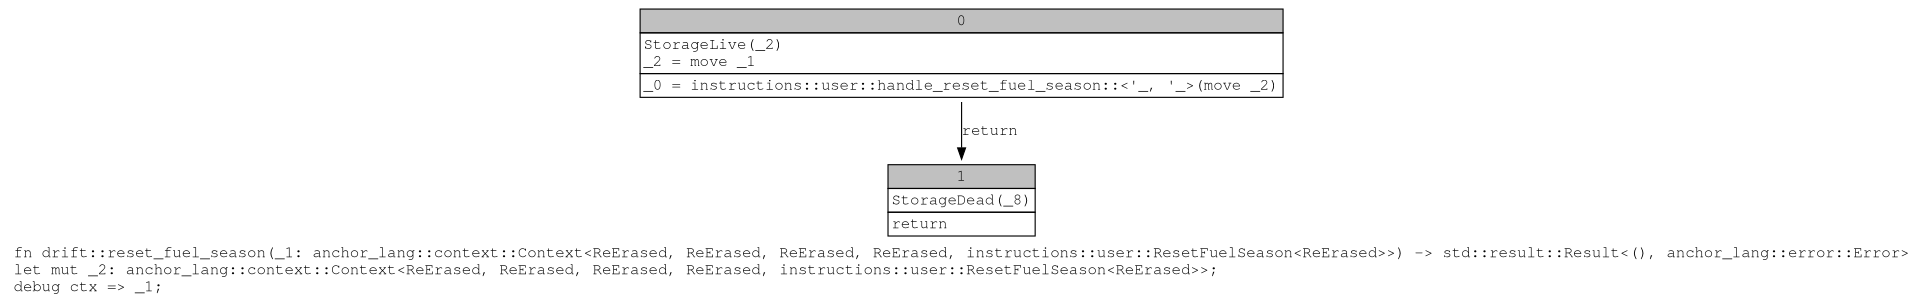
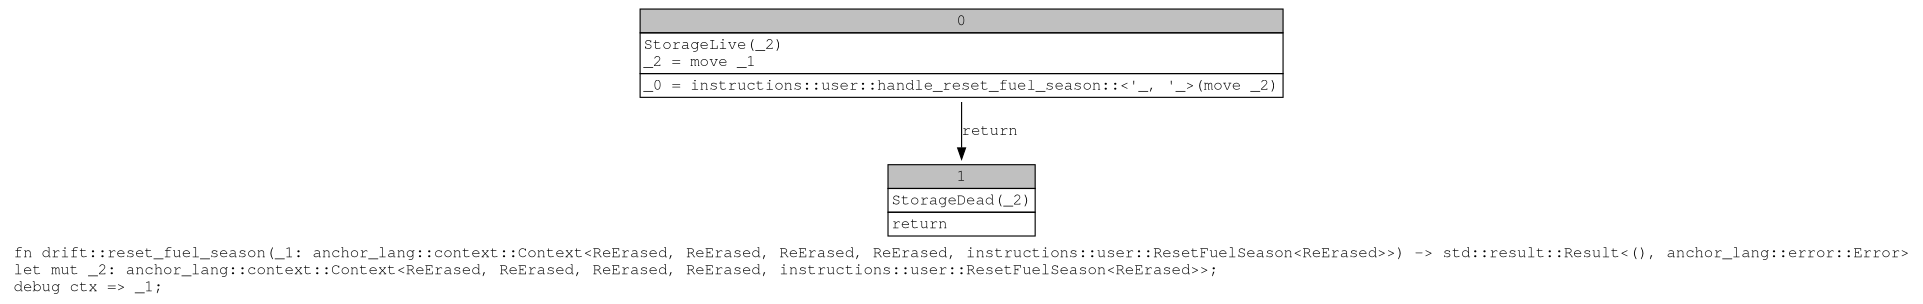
node "1": text "StorageDead(_8)" -> "StorageDead(_2)"
